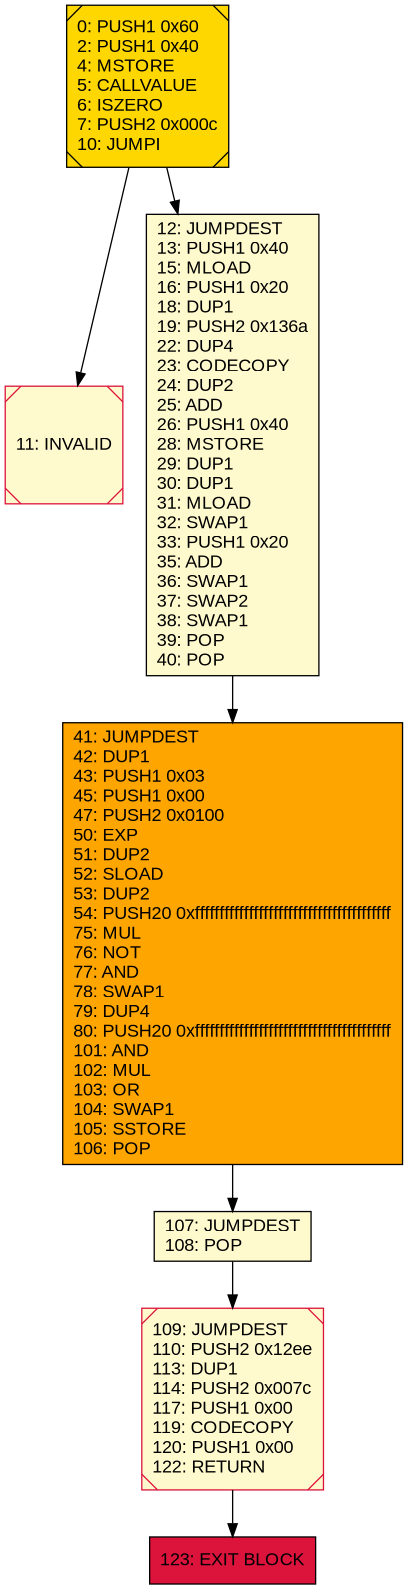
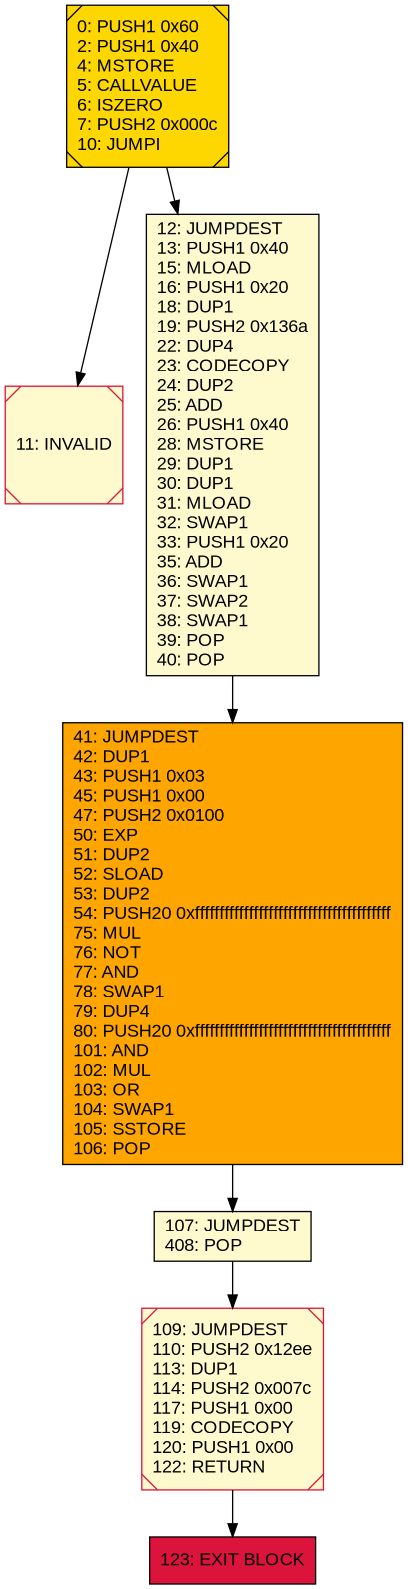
node "107: JUMPDEST 108: POP": label "107: JUMPDEST 108: POP" -> "107: JUMPDEST 408: POP"
